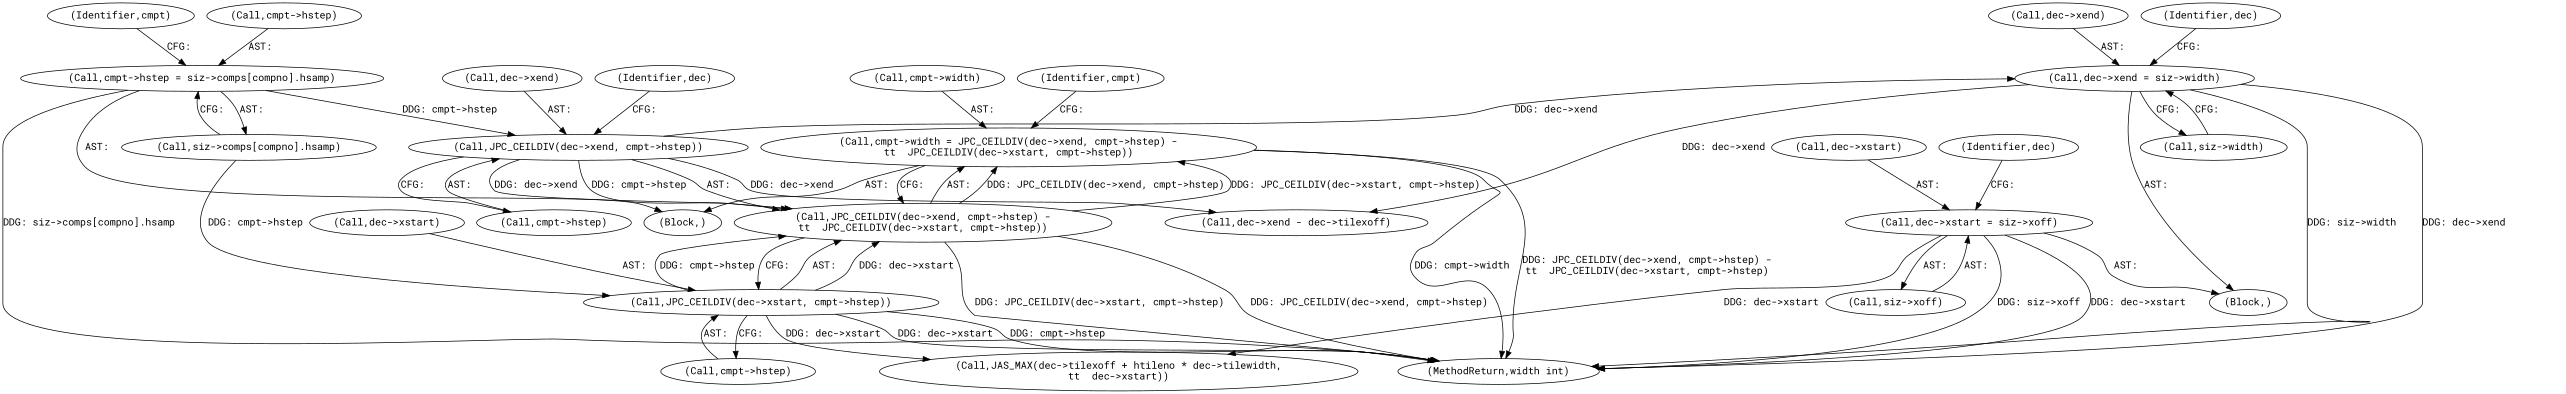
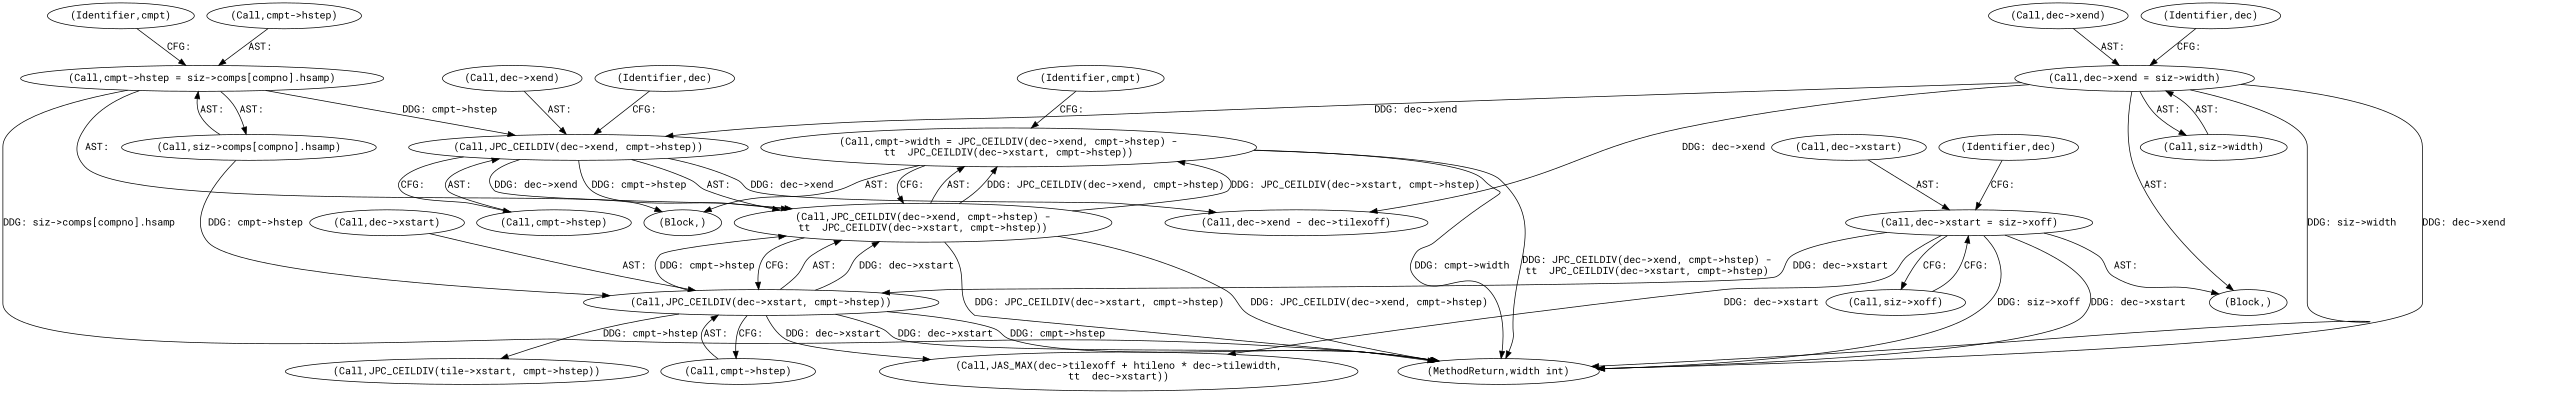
node "(Call,cmpt->width)": removed
edge "(Call,siz->comps[compno].hsamp)" -> "(Call,cmpt->hstep = siz->comps[compno].hsamp)": label "CFG: " -> "AST: "
edge "(Call,dec->xend = siz->width)" -> "(Call,siz->width)": label "CFG: " -> "AST: "
edge "(Call,siz->width)" -> "(Call,dec->xend = siz->width)": label "CFG: " -> "AST: "
edge "(Call,JPC_CEILDIV(dec->xend, cmpt->hstep))" -> "(Call,dec->xend = siz->width)": reversed
edge "(Call,dec->xstart = siz->xoff)" -> "(Call,siz->xoff)": label "AST: " -> "CFG: "
edge "(Call,siz->xoff)" -> "(Call,dec->xstart = siz->xoff)": label "AST: " -> "CFG: "
edge "(Call,dec->xstart = siz->xoff)" -> "(Call,JPC_CEILDIV(dec->xstart, cmpt->hstep))": added, label "DDG: dec->xstart"
node "(Call,JPC_CEILDIV(tile->xstart, cmpt->hstep))": added
